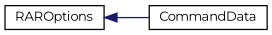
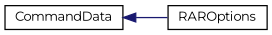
edge "CommandData" -> "RAROptions": reversed
